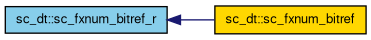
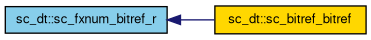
node "sc_dt::sc_fxnum_bitref": label "sc_dt::sc_fxnum_bitref" -> "sc_dt::sc_bitref_bitref"
